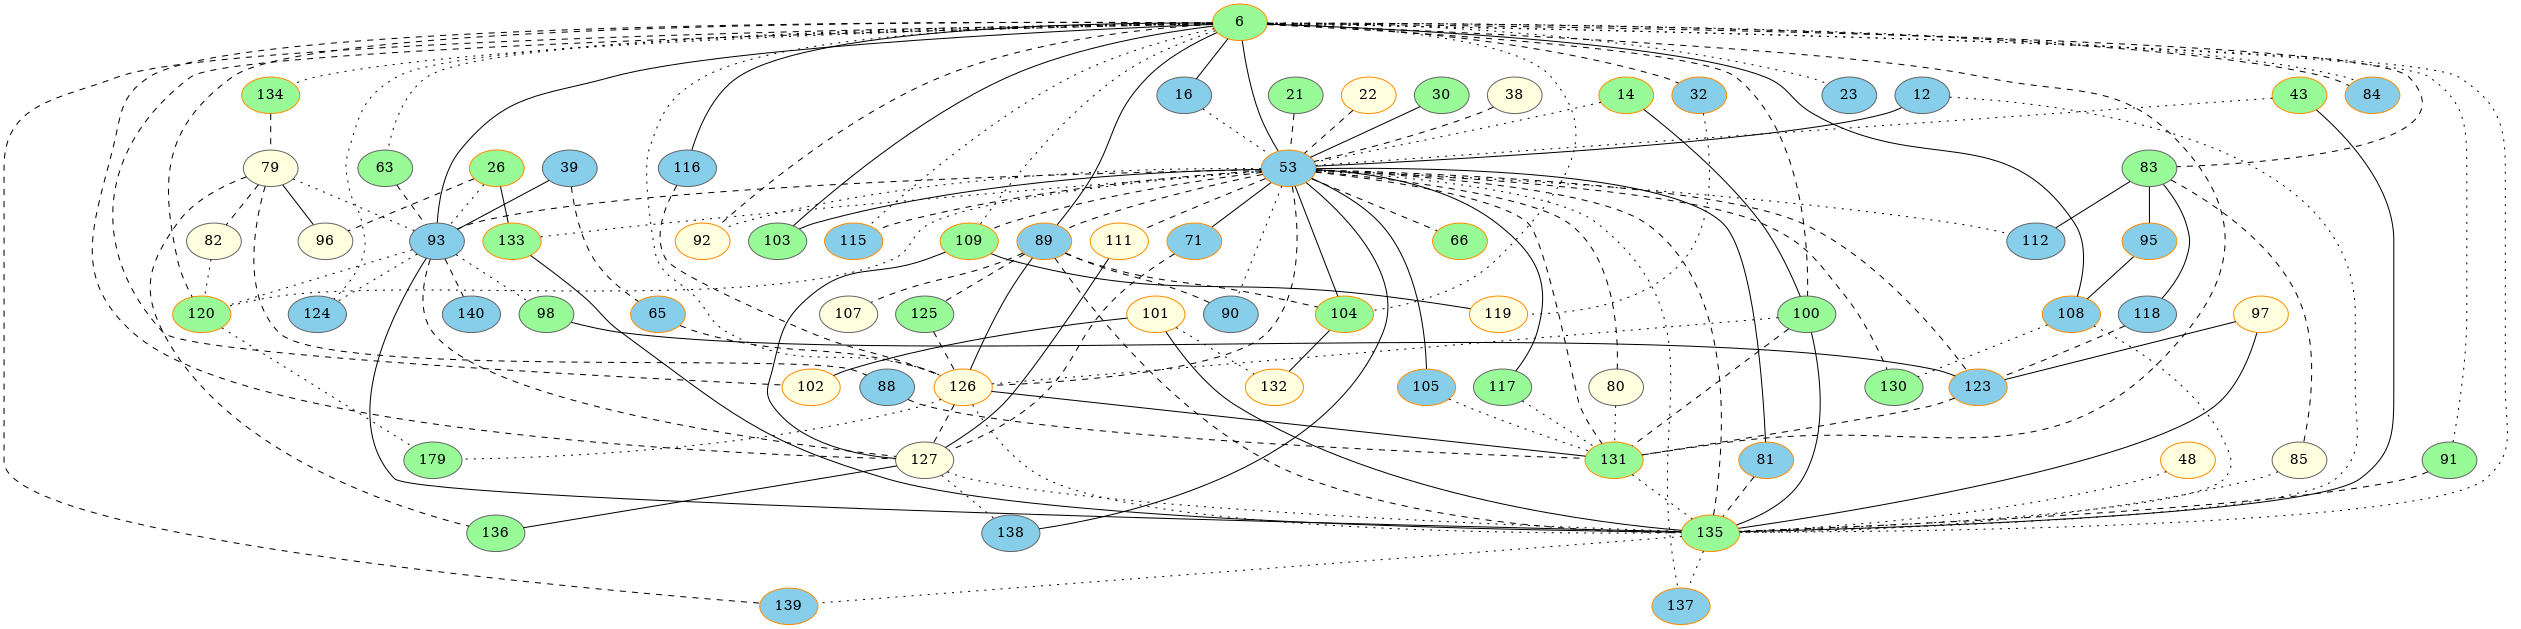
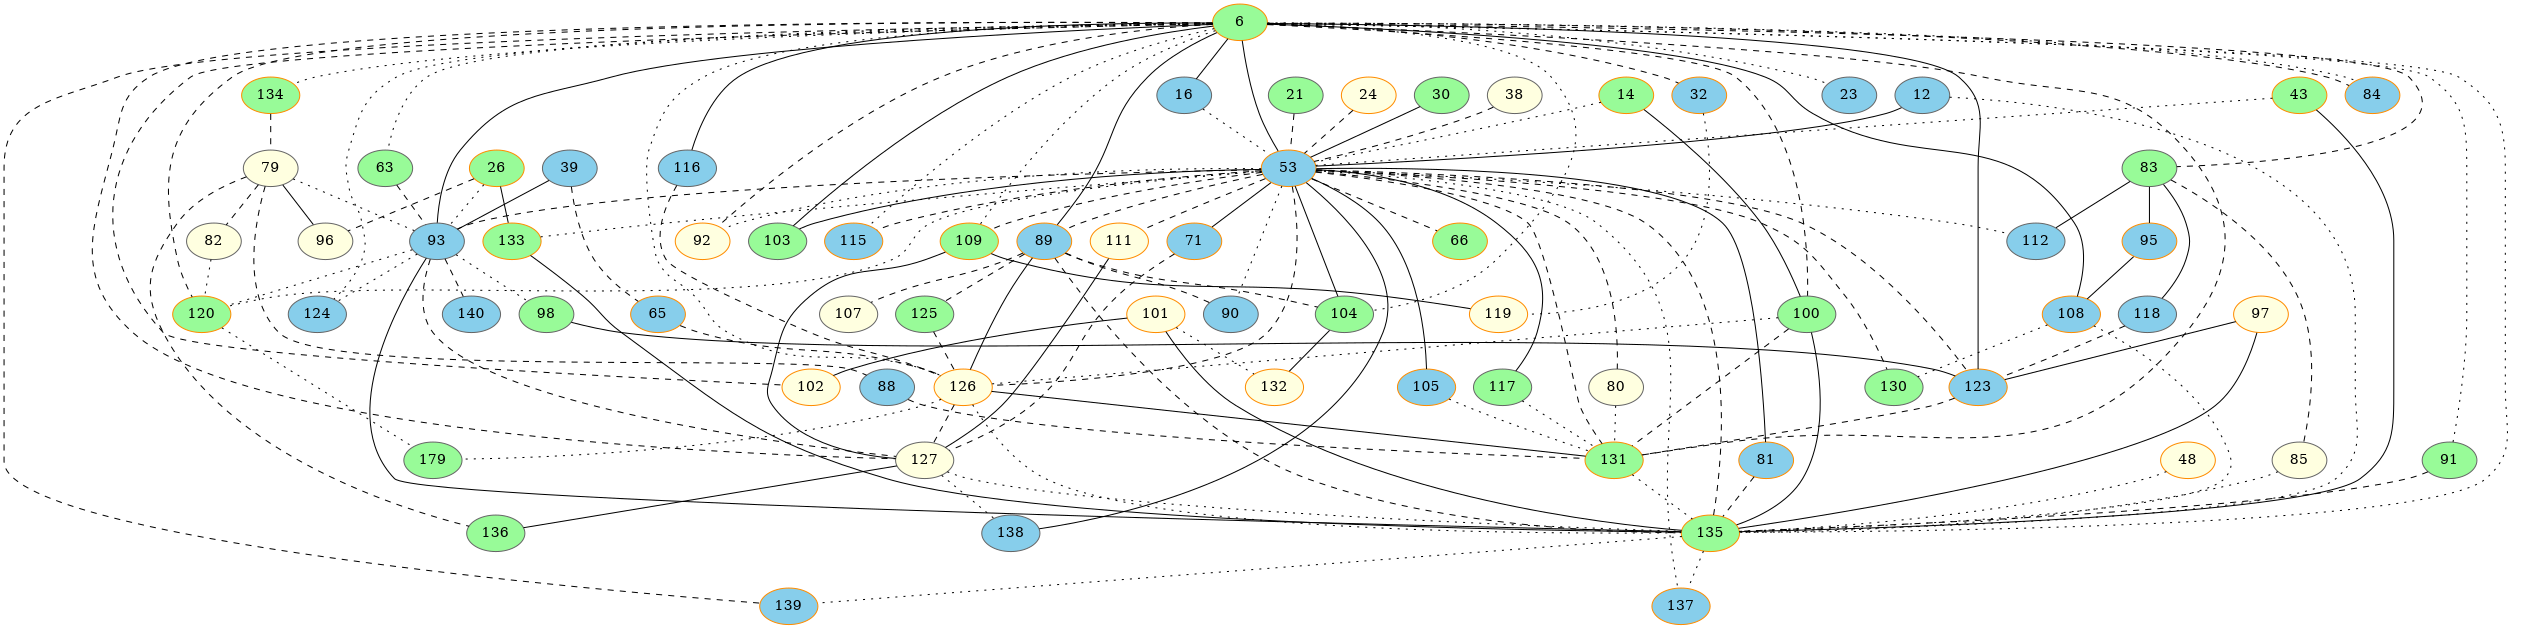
edge "6" -- "123": added
node "22": label "22" -> "24"
node "104": color darkorange -> gray40
